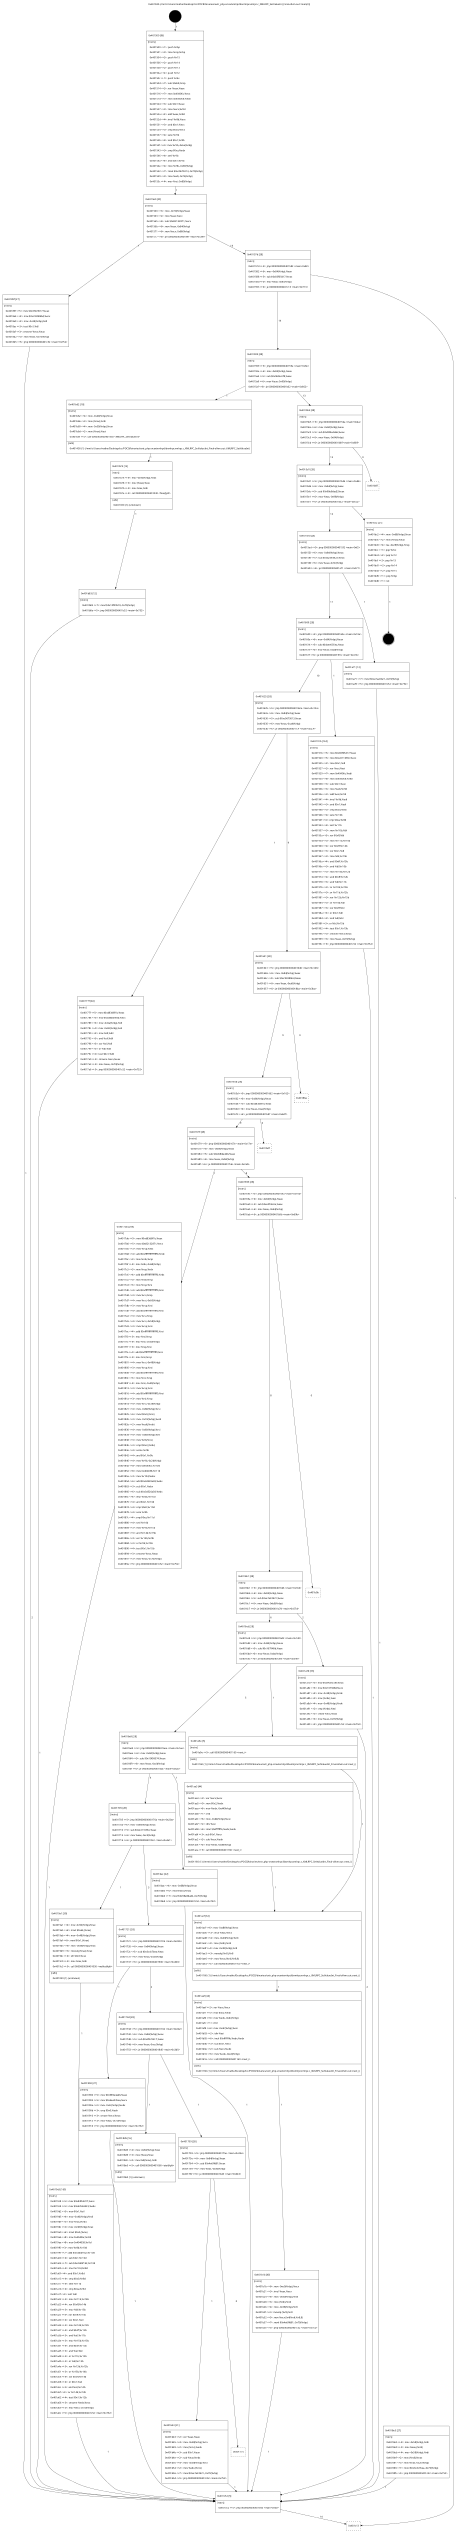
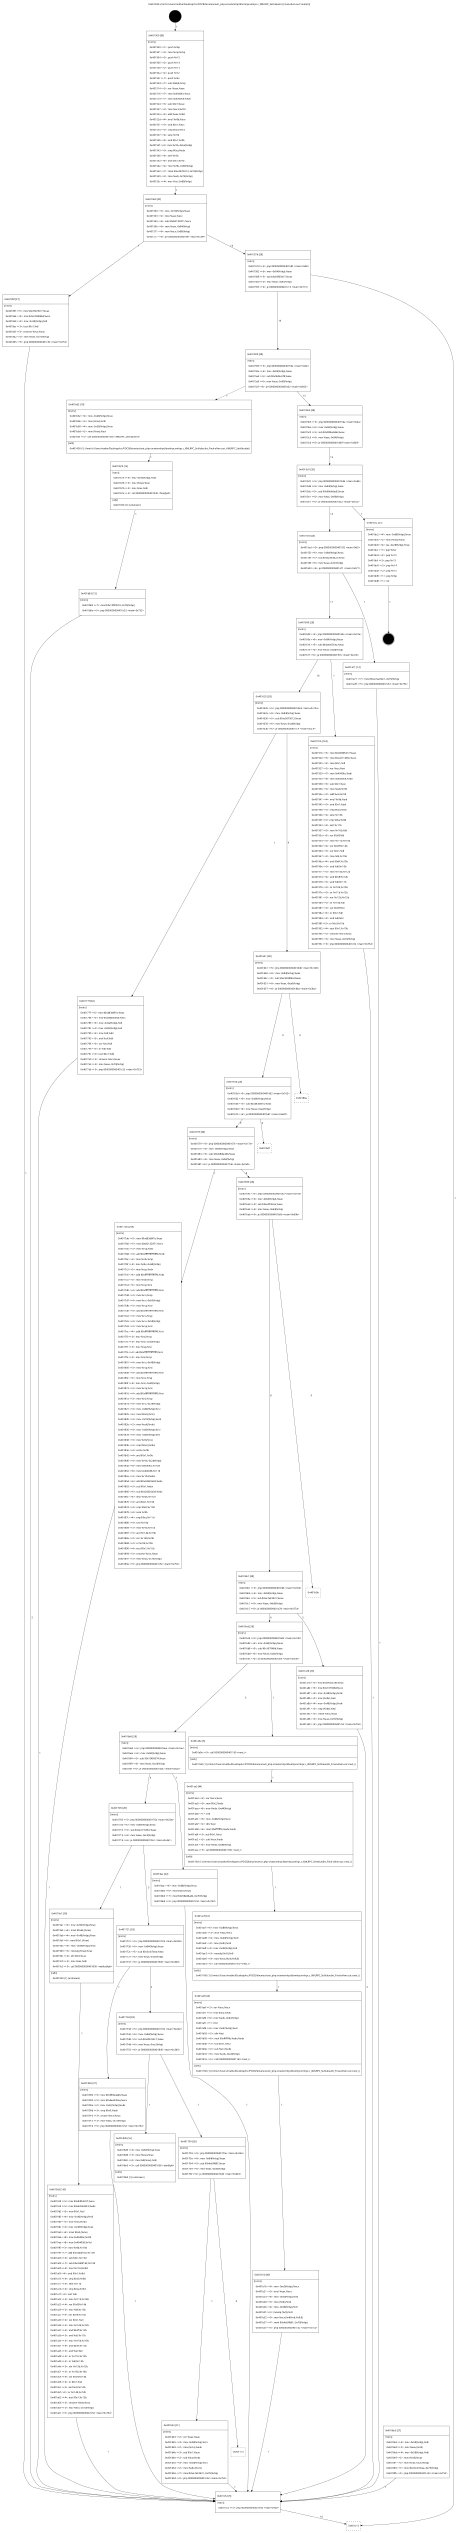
node "0x401b8f": removed
edge "0x401a9e [5]" -> "0x401acf [32]": now "0x401a9e [5]" -> "0x401aa3 [44]"
